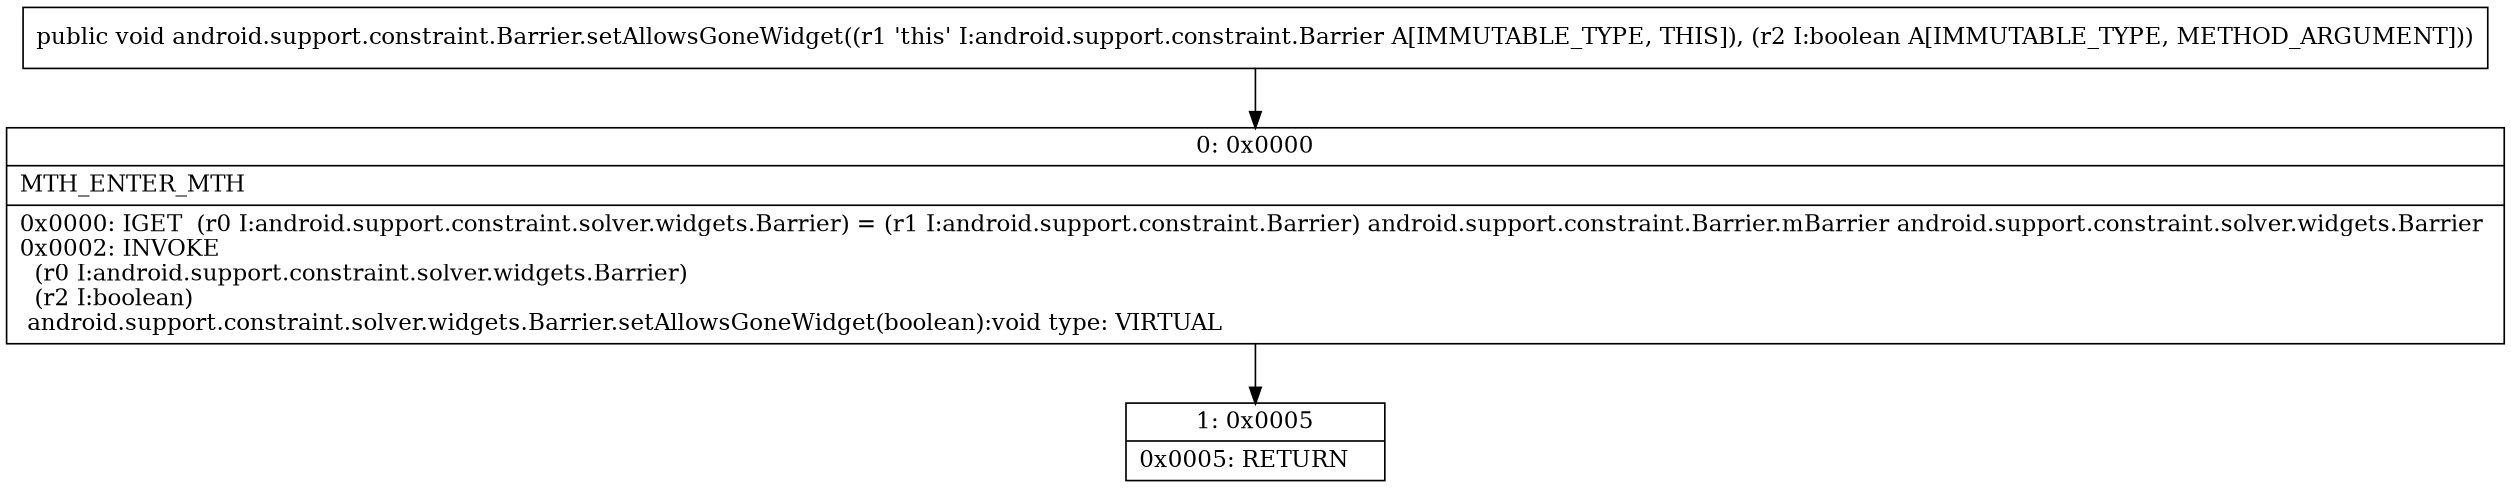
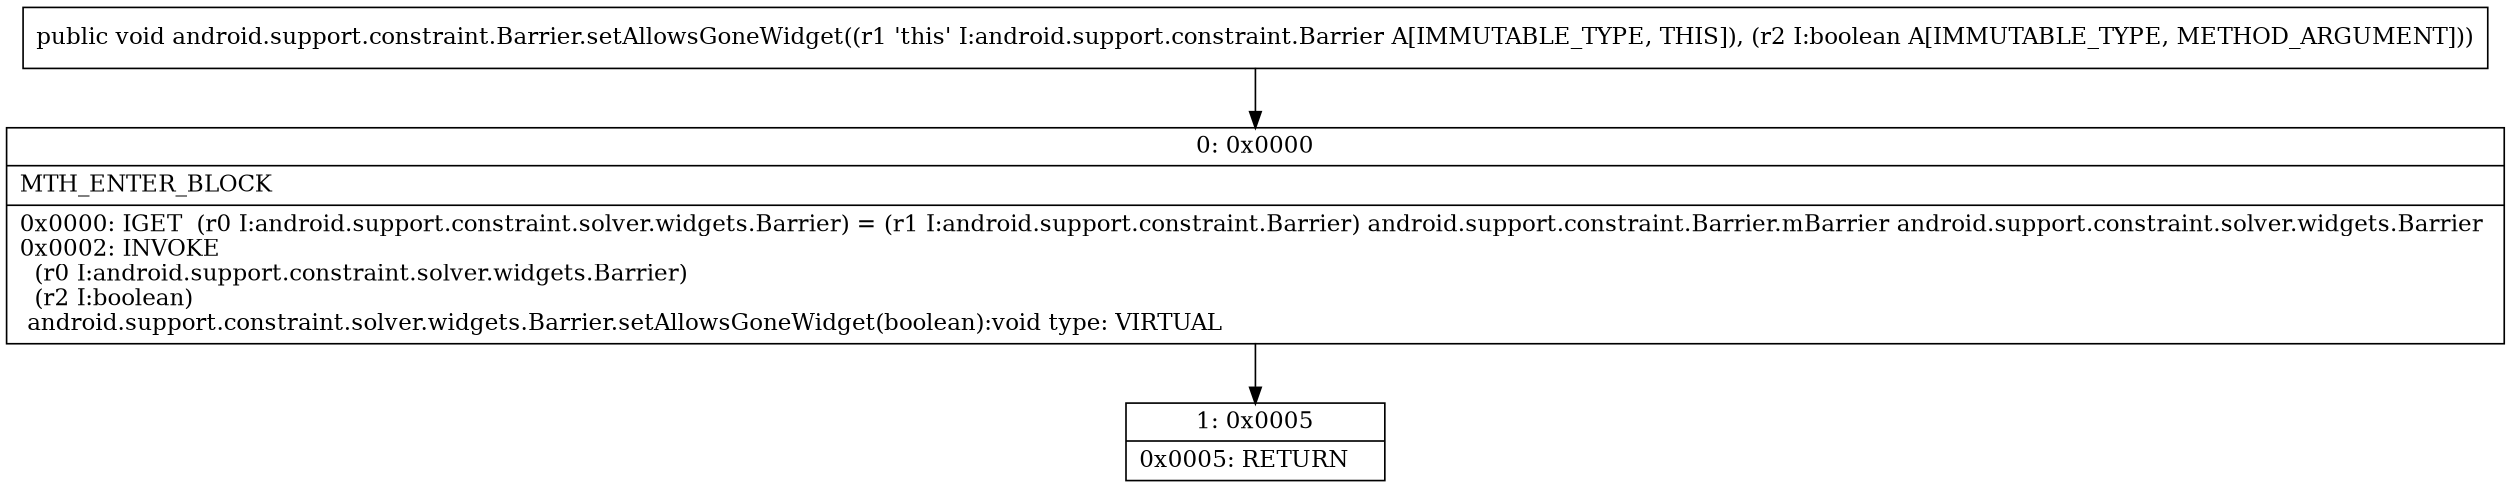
node "0: 0x0000": text "MTH_ENTER_MTH" -> "MTH_ENTER_BLOCK"
